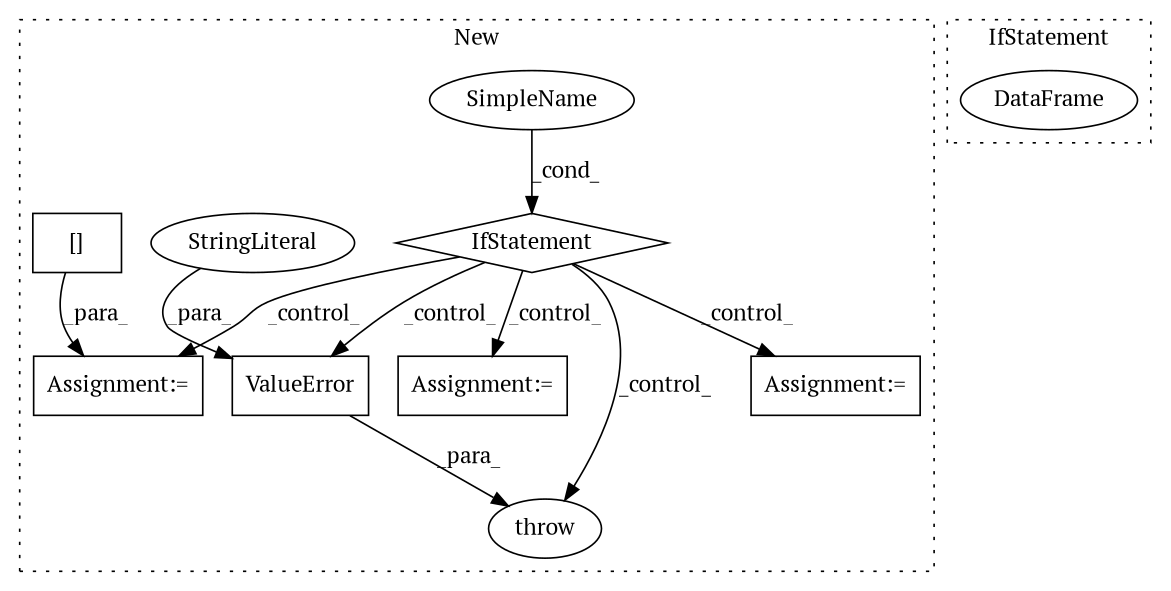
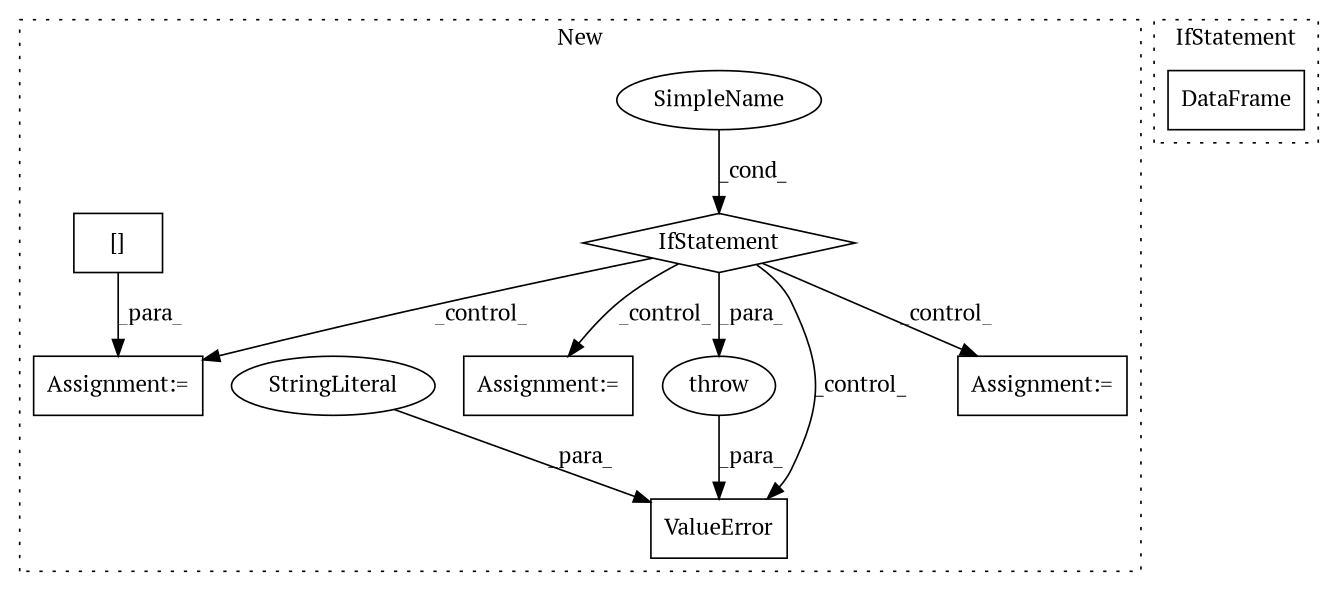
node "DataFrame": shape ellipse -> box
edge "IfStatement" -> "throw": label "_control_" -> "_para_"
edge "ValueError" -> "throw": reversed
